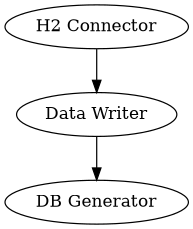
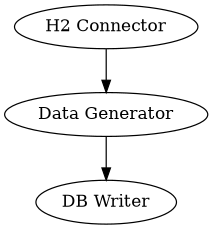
node "Data Writer": label "Data Writer" -> "Data Generator"
node "DB Generator": label "DB Generator" -> "DB Writer"
